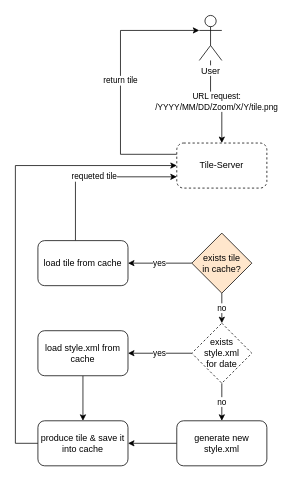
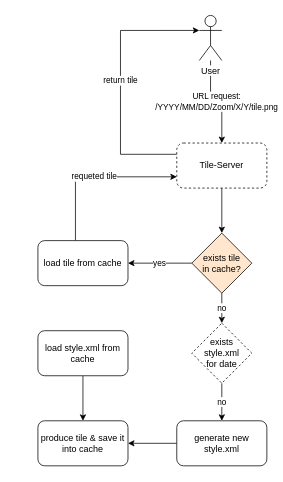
edge "Tile-Server" -> "exists tile in cache?": added
edge "produce tile & save it into cache" -> "Tile-Server": removed
edge "exists style.xml for date" -> "load style.xml from cache": removed, label "yes"
